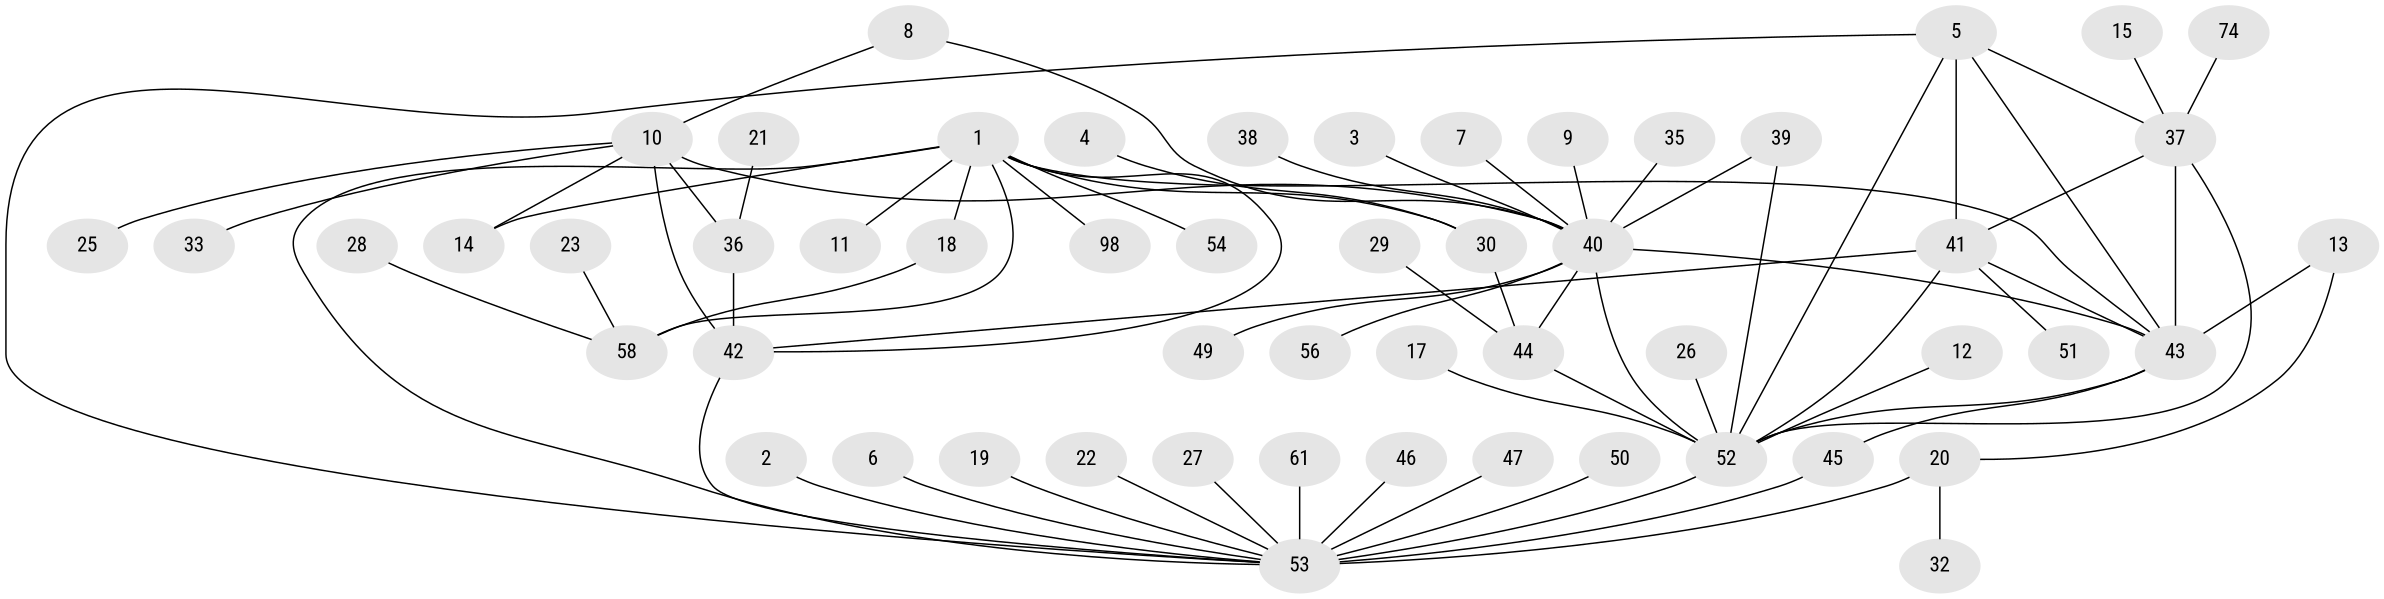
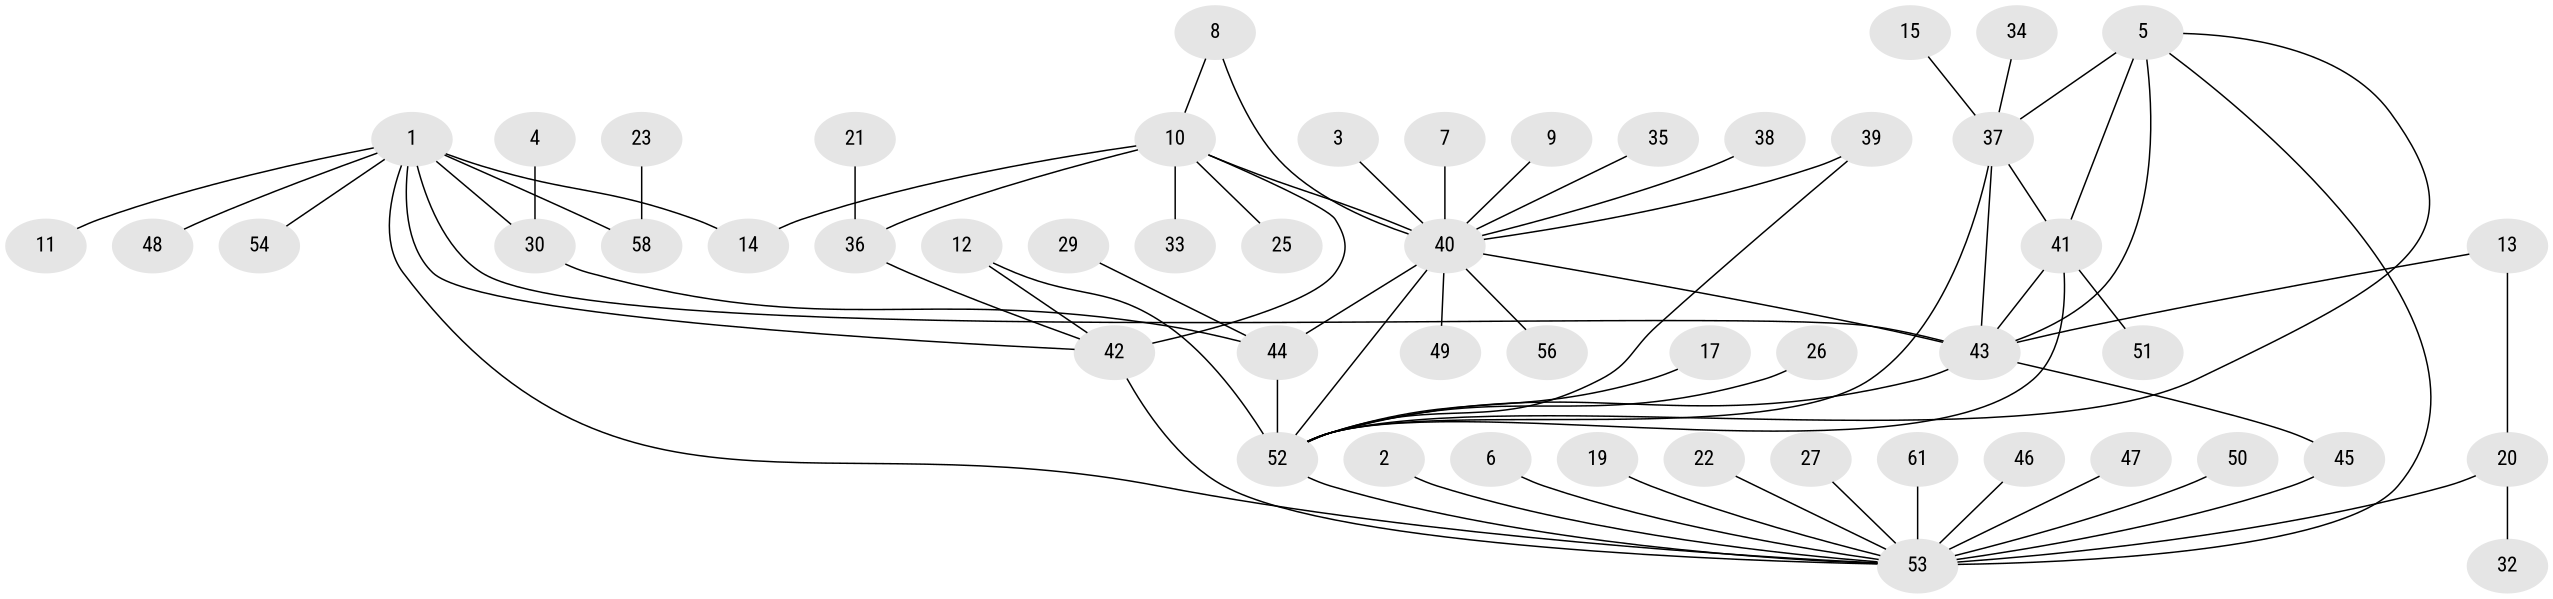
node "74": label "74" -> "34"
node "28": removed
node "18": removed
node "98": label "98" -> "48"
edge "41" -- "42": now "12" -- "42"
